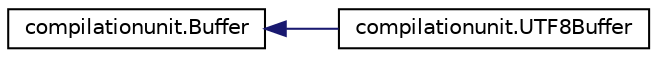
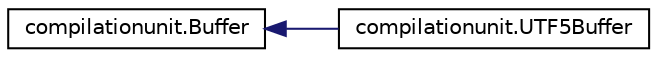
node "compilationunit.UTF8Buffer": label "compilationunit.UTF8Buffer" -> "compilationunit.UTF5Buffer"
